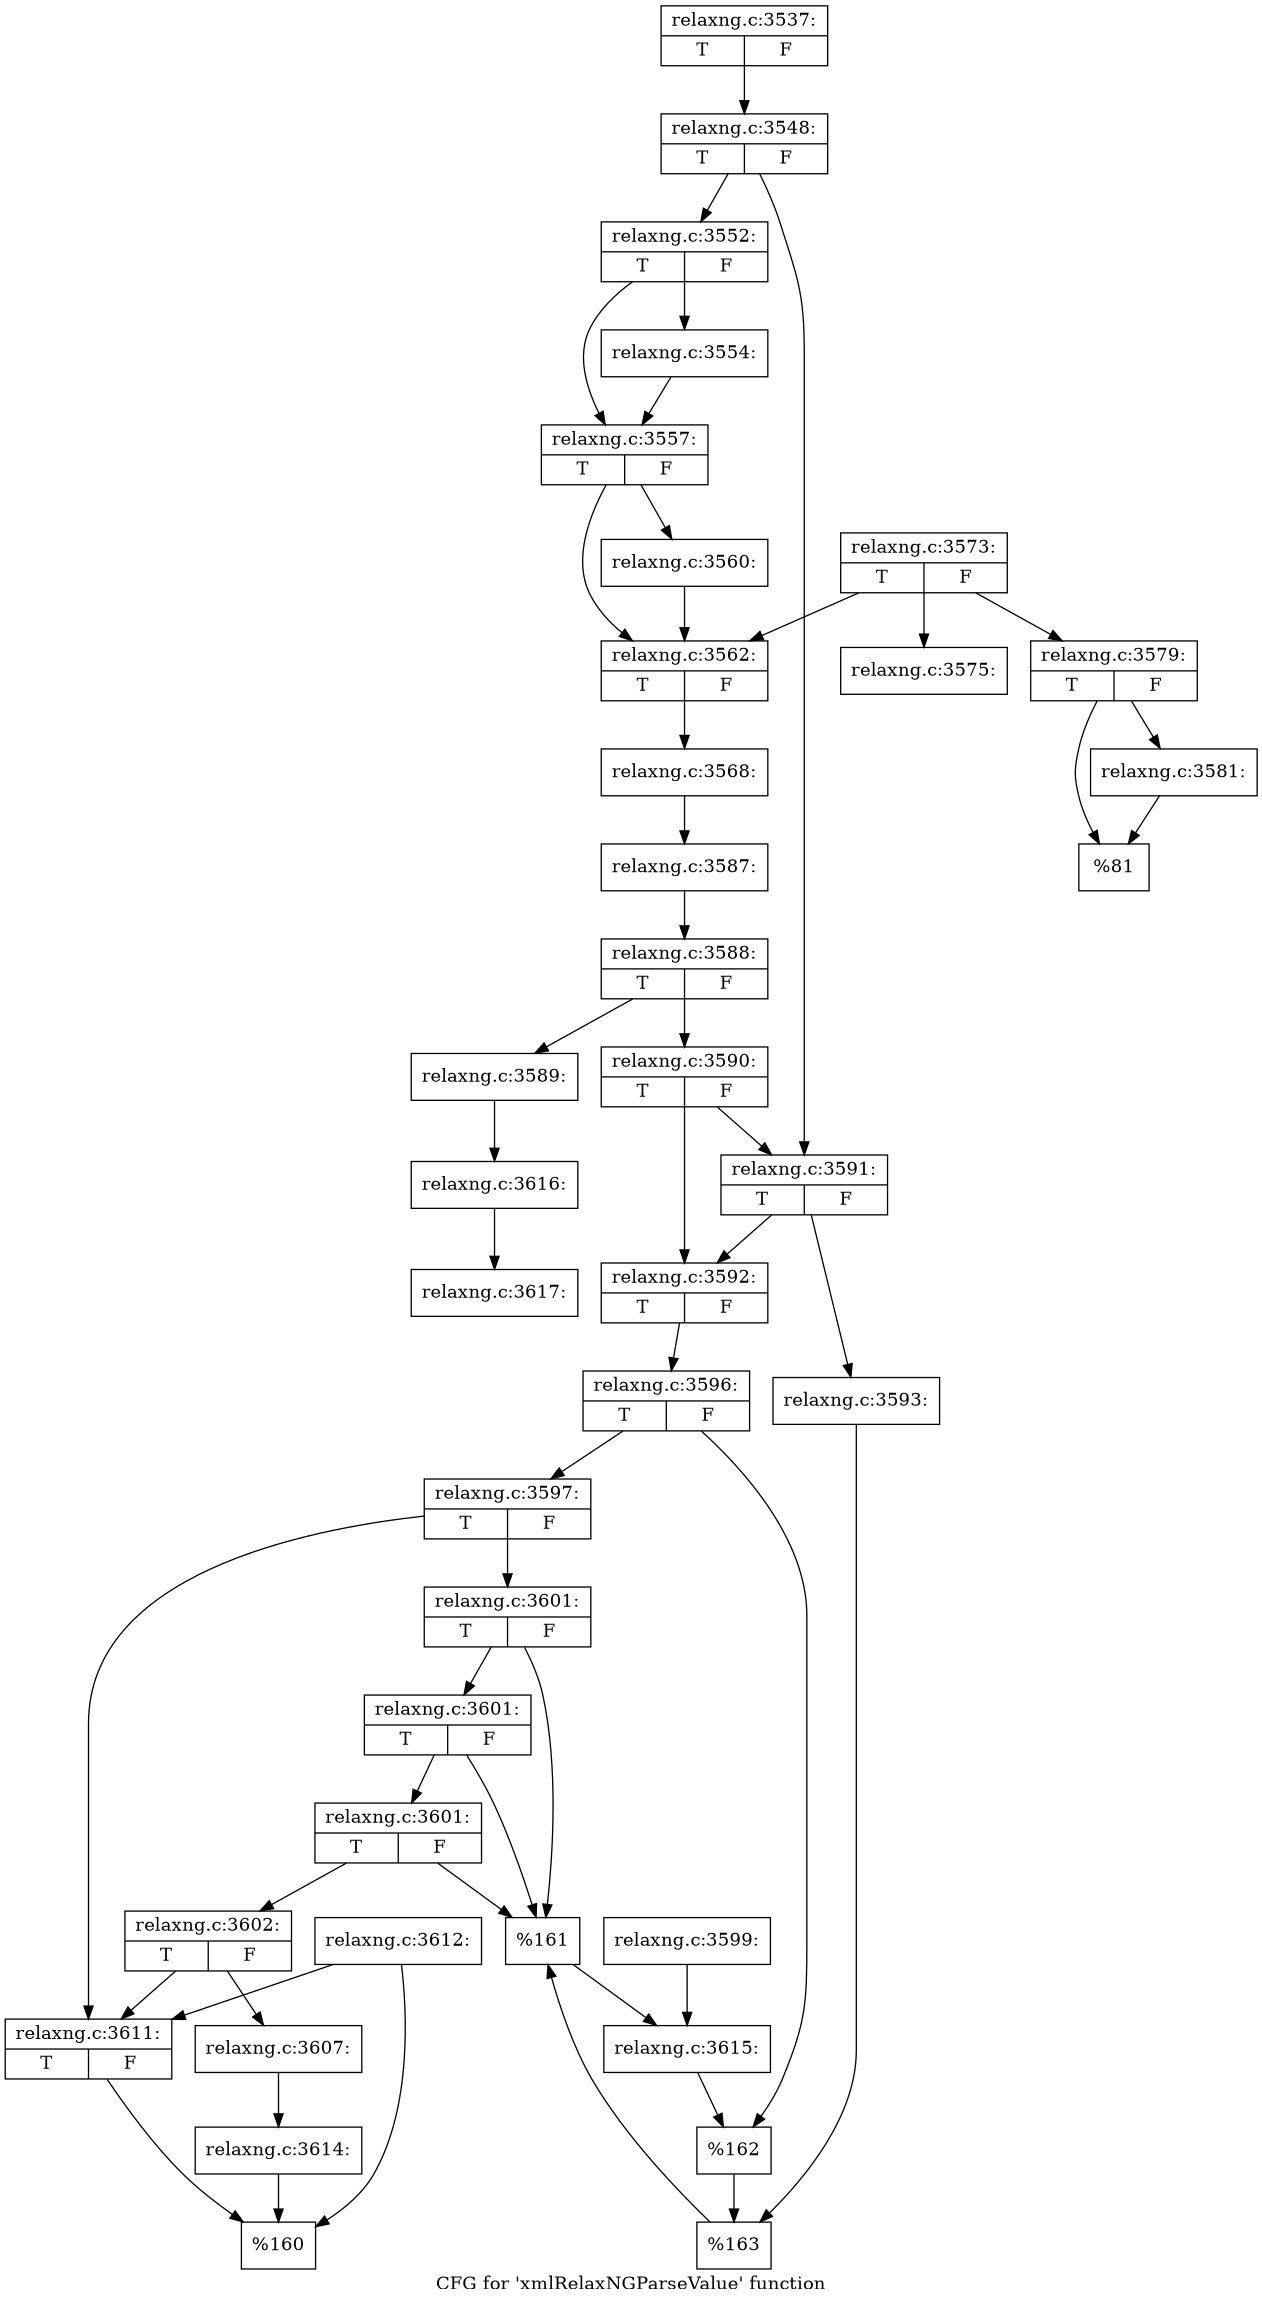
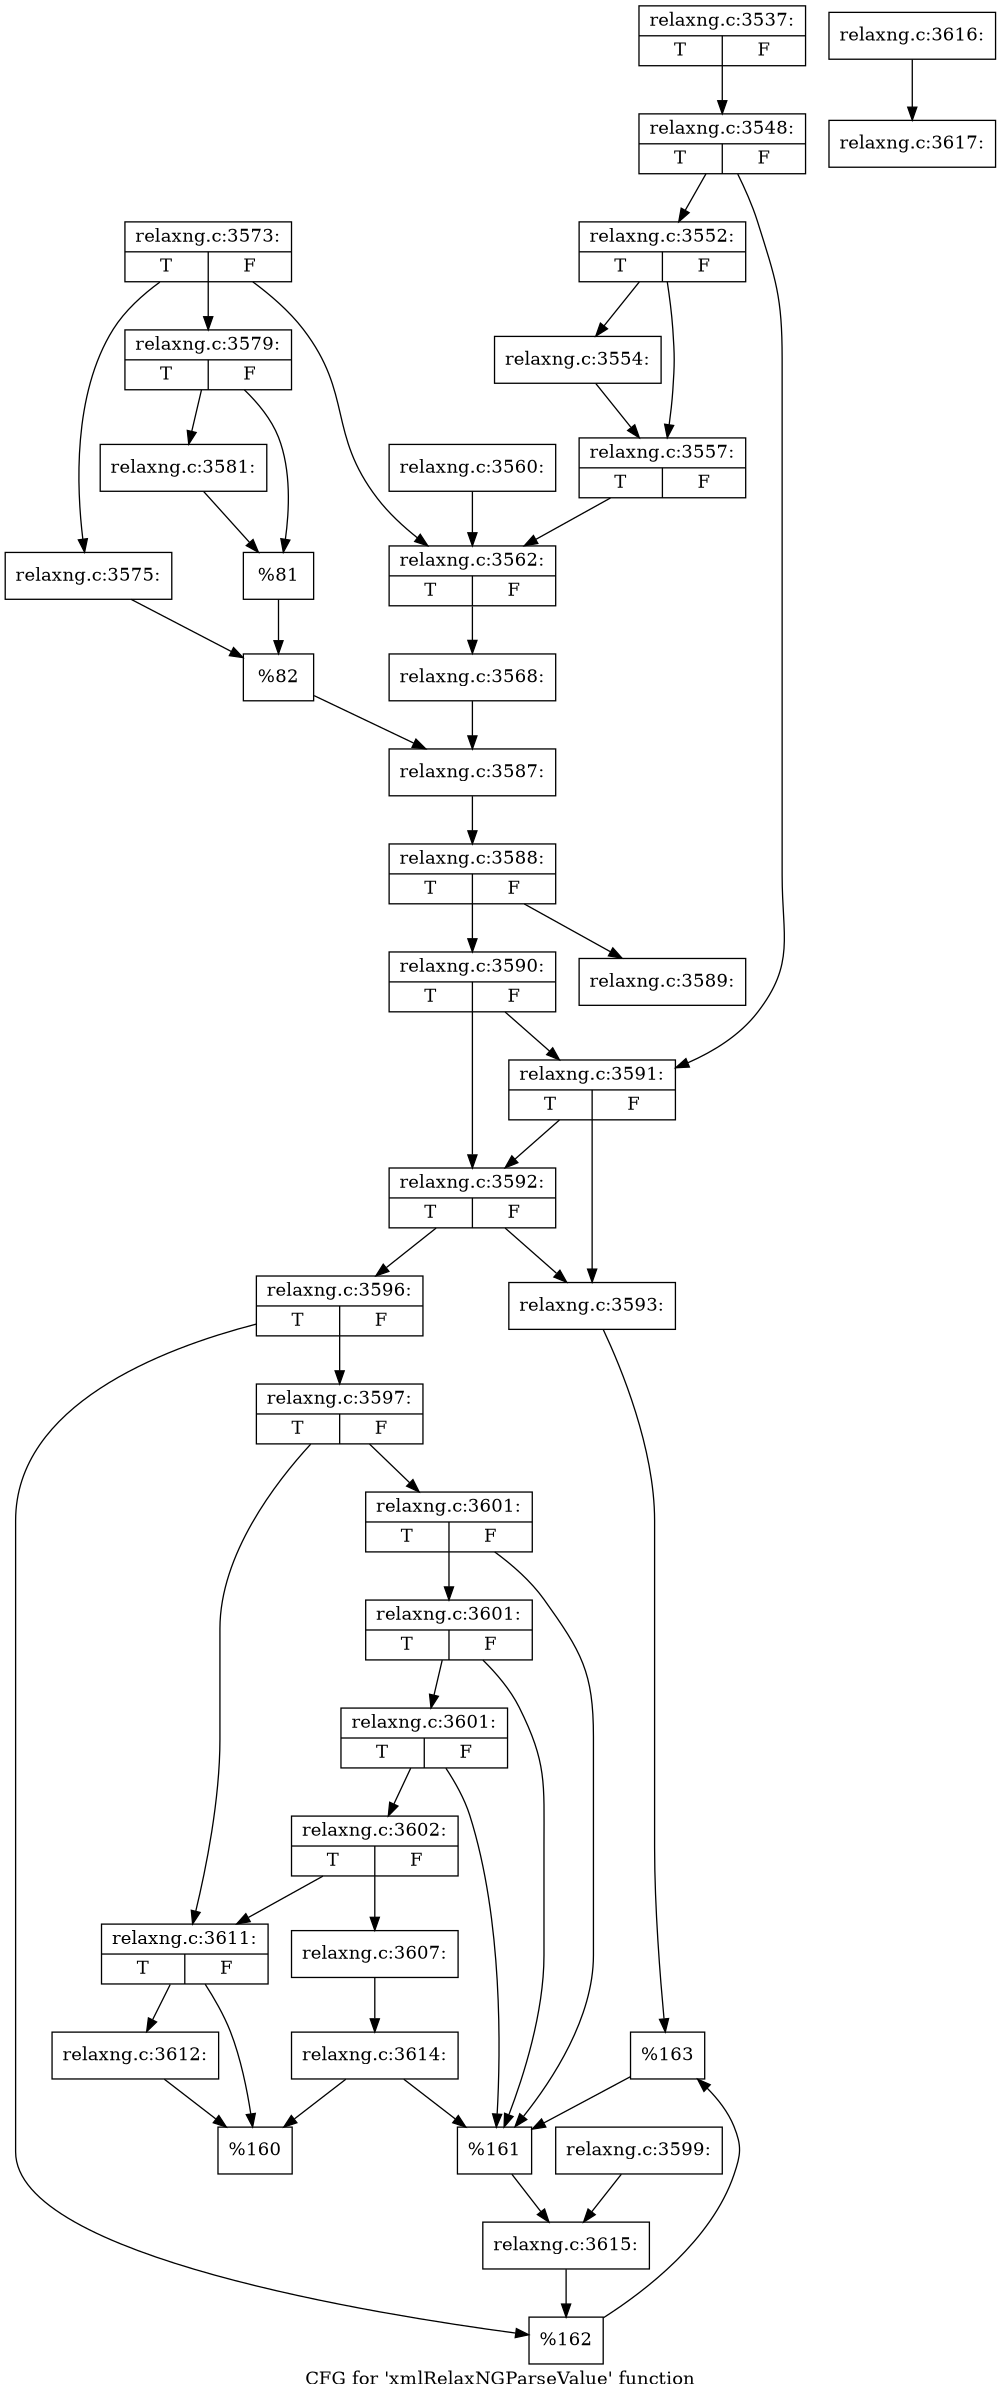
edge "relaxng.c:3557:" -> "relaxng.c:3560:": removed
node "%82": added
edge "relaxng.c:3589:" -> "relaxng.c:3616:": removed
edge "relaxng.c:3592:" -> "relaxng.c:3593:": added
edge "relaxng.c:3612:" -> "relaxng.c:3611:": reversed
edge "relaxng.c:3614:" -> "%161": added
